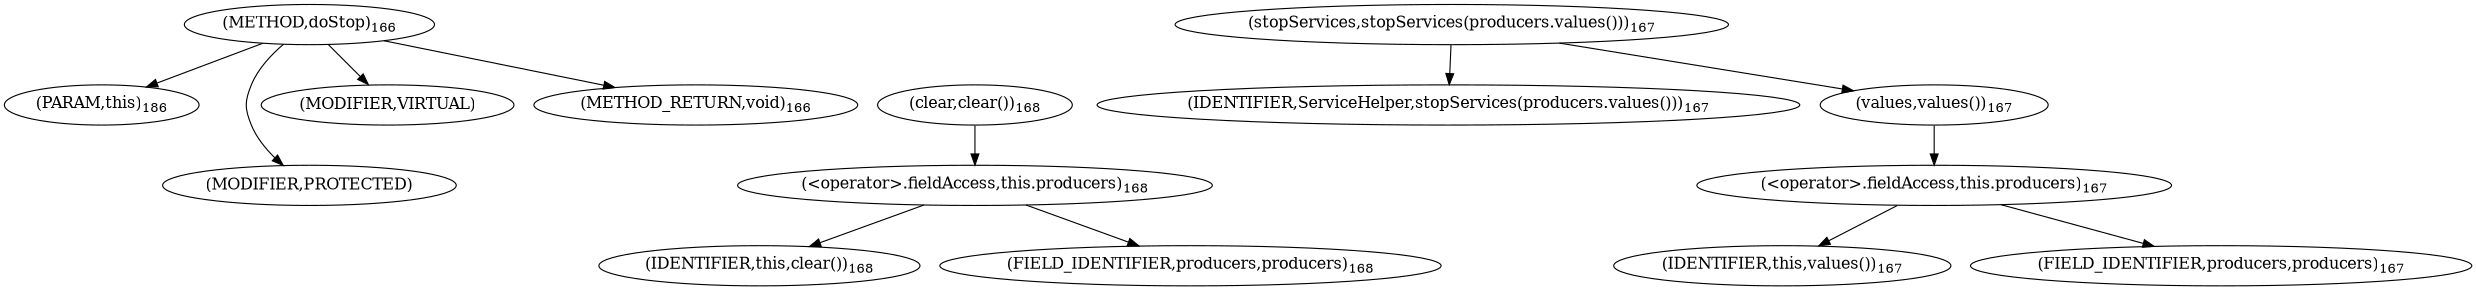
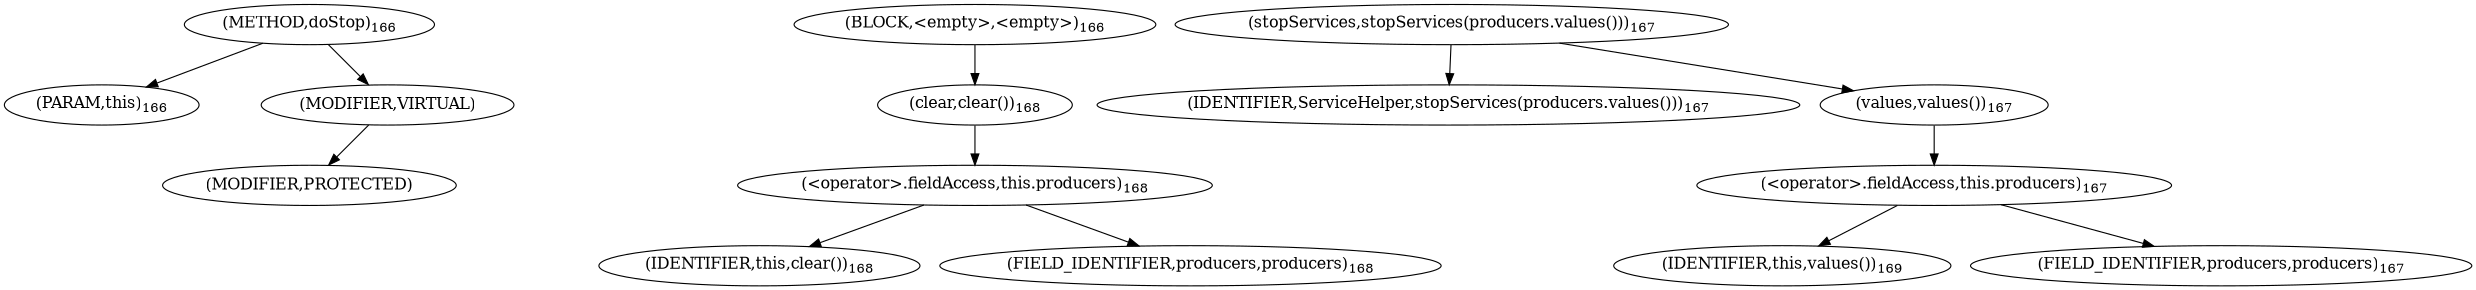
node "(BLOCK,<empty>,<empty>)": added
edge "(METHOD,doStop)" -> "(MODIFIER,PROTECTED)": now "(MODIFIER,VIRTUAL)" -> "(MODIFIER,PROTECTED)"
node "(PARAM,this)": text "186" -> "166"
node "(METHOD_RETURN,void)": removed
node "(IDENTIFIER,this,values())": text "167" -> "169"
